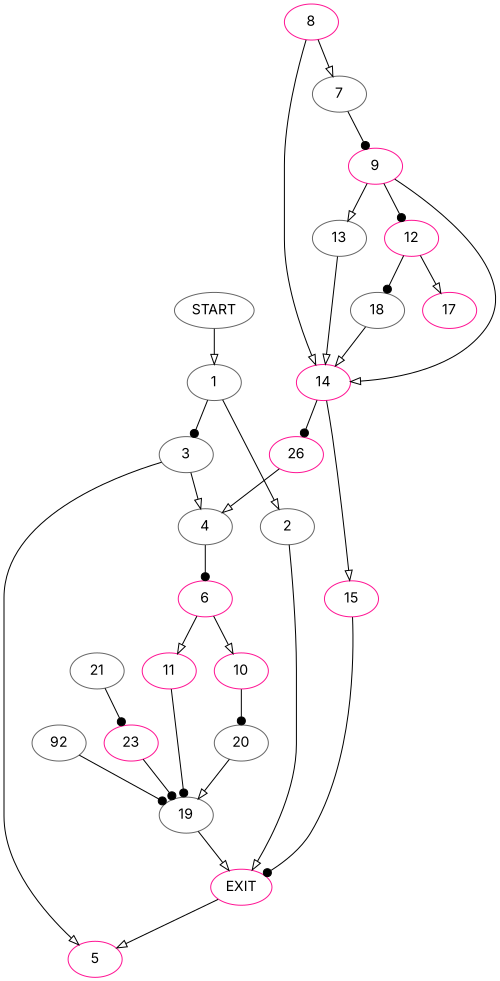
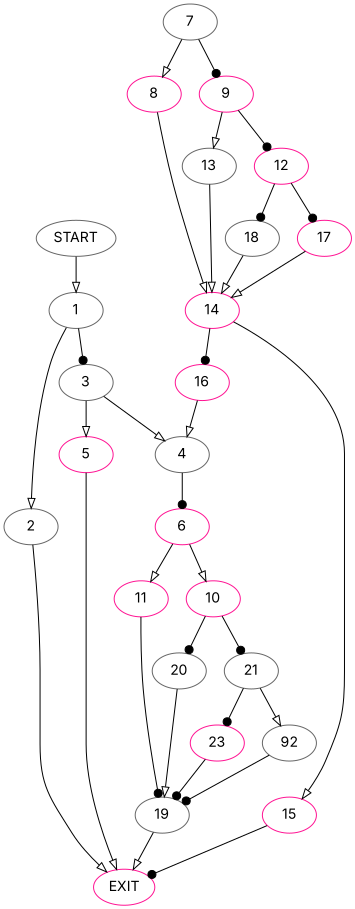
edge "8" -> "7": reversed
edge "12" -> "17": arrowhead onormal -> dot
edge "9" -> "14": now "17" -> "14"
node "26": label "26" -> "16"
edge "10" -> "21": added
edge "21" -> "92": added
edge "EXIT" -> "5": reversed
